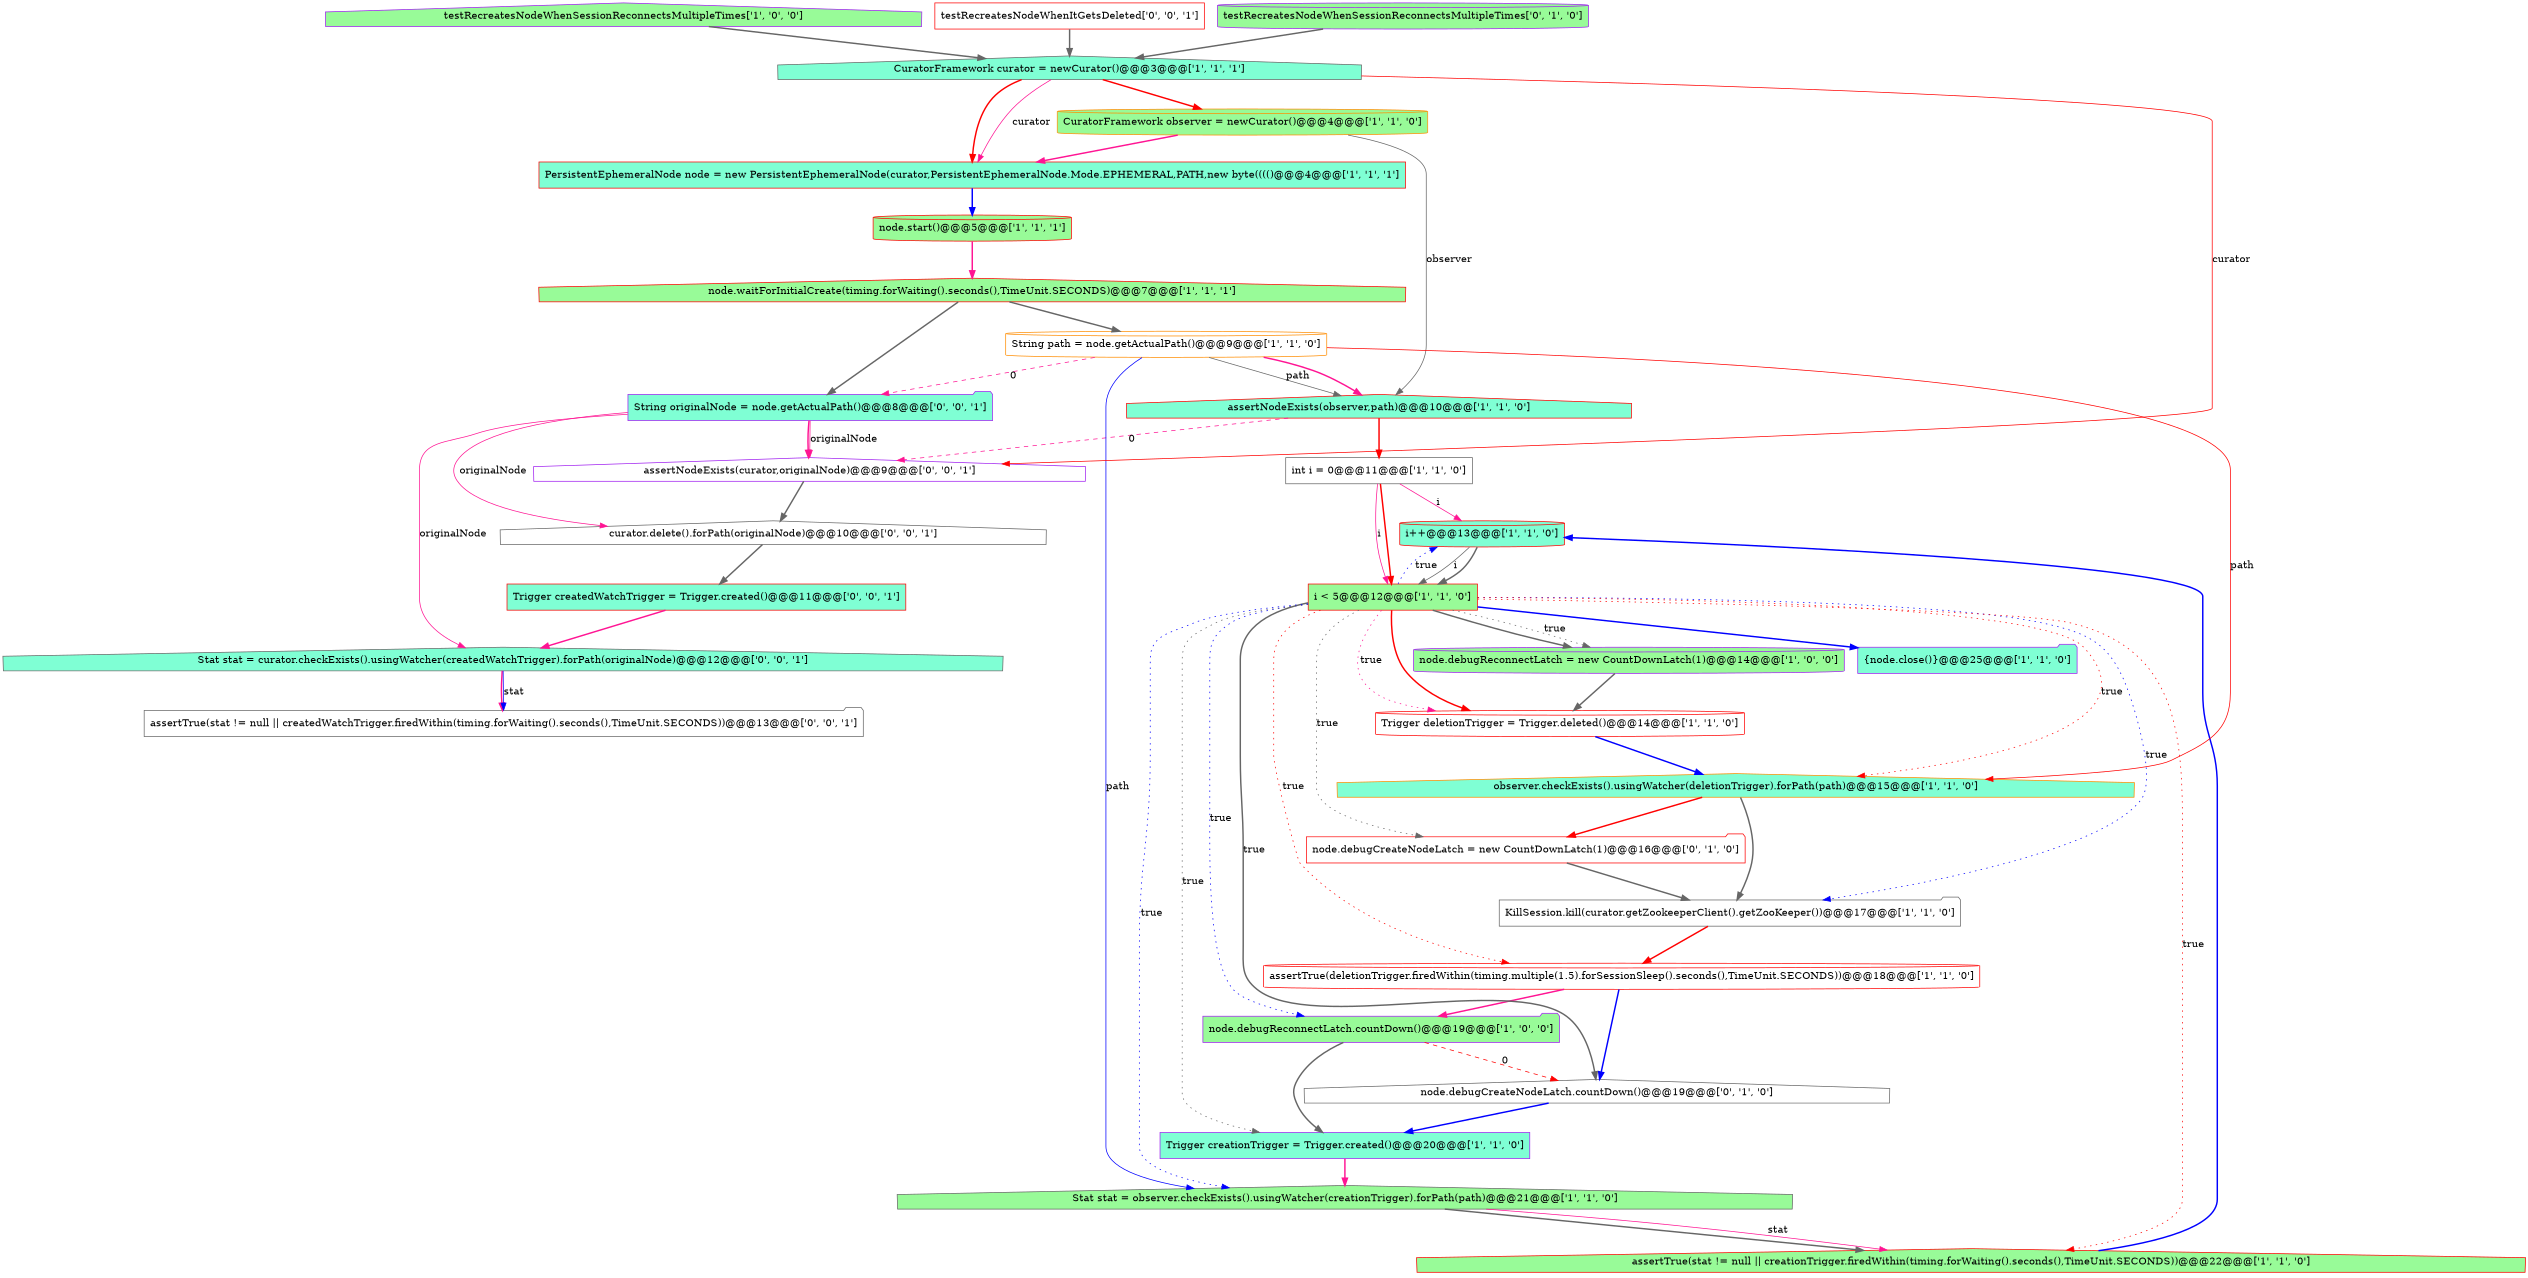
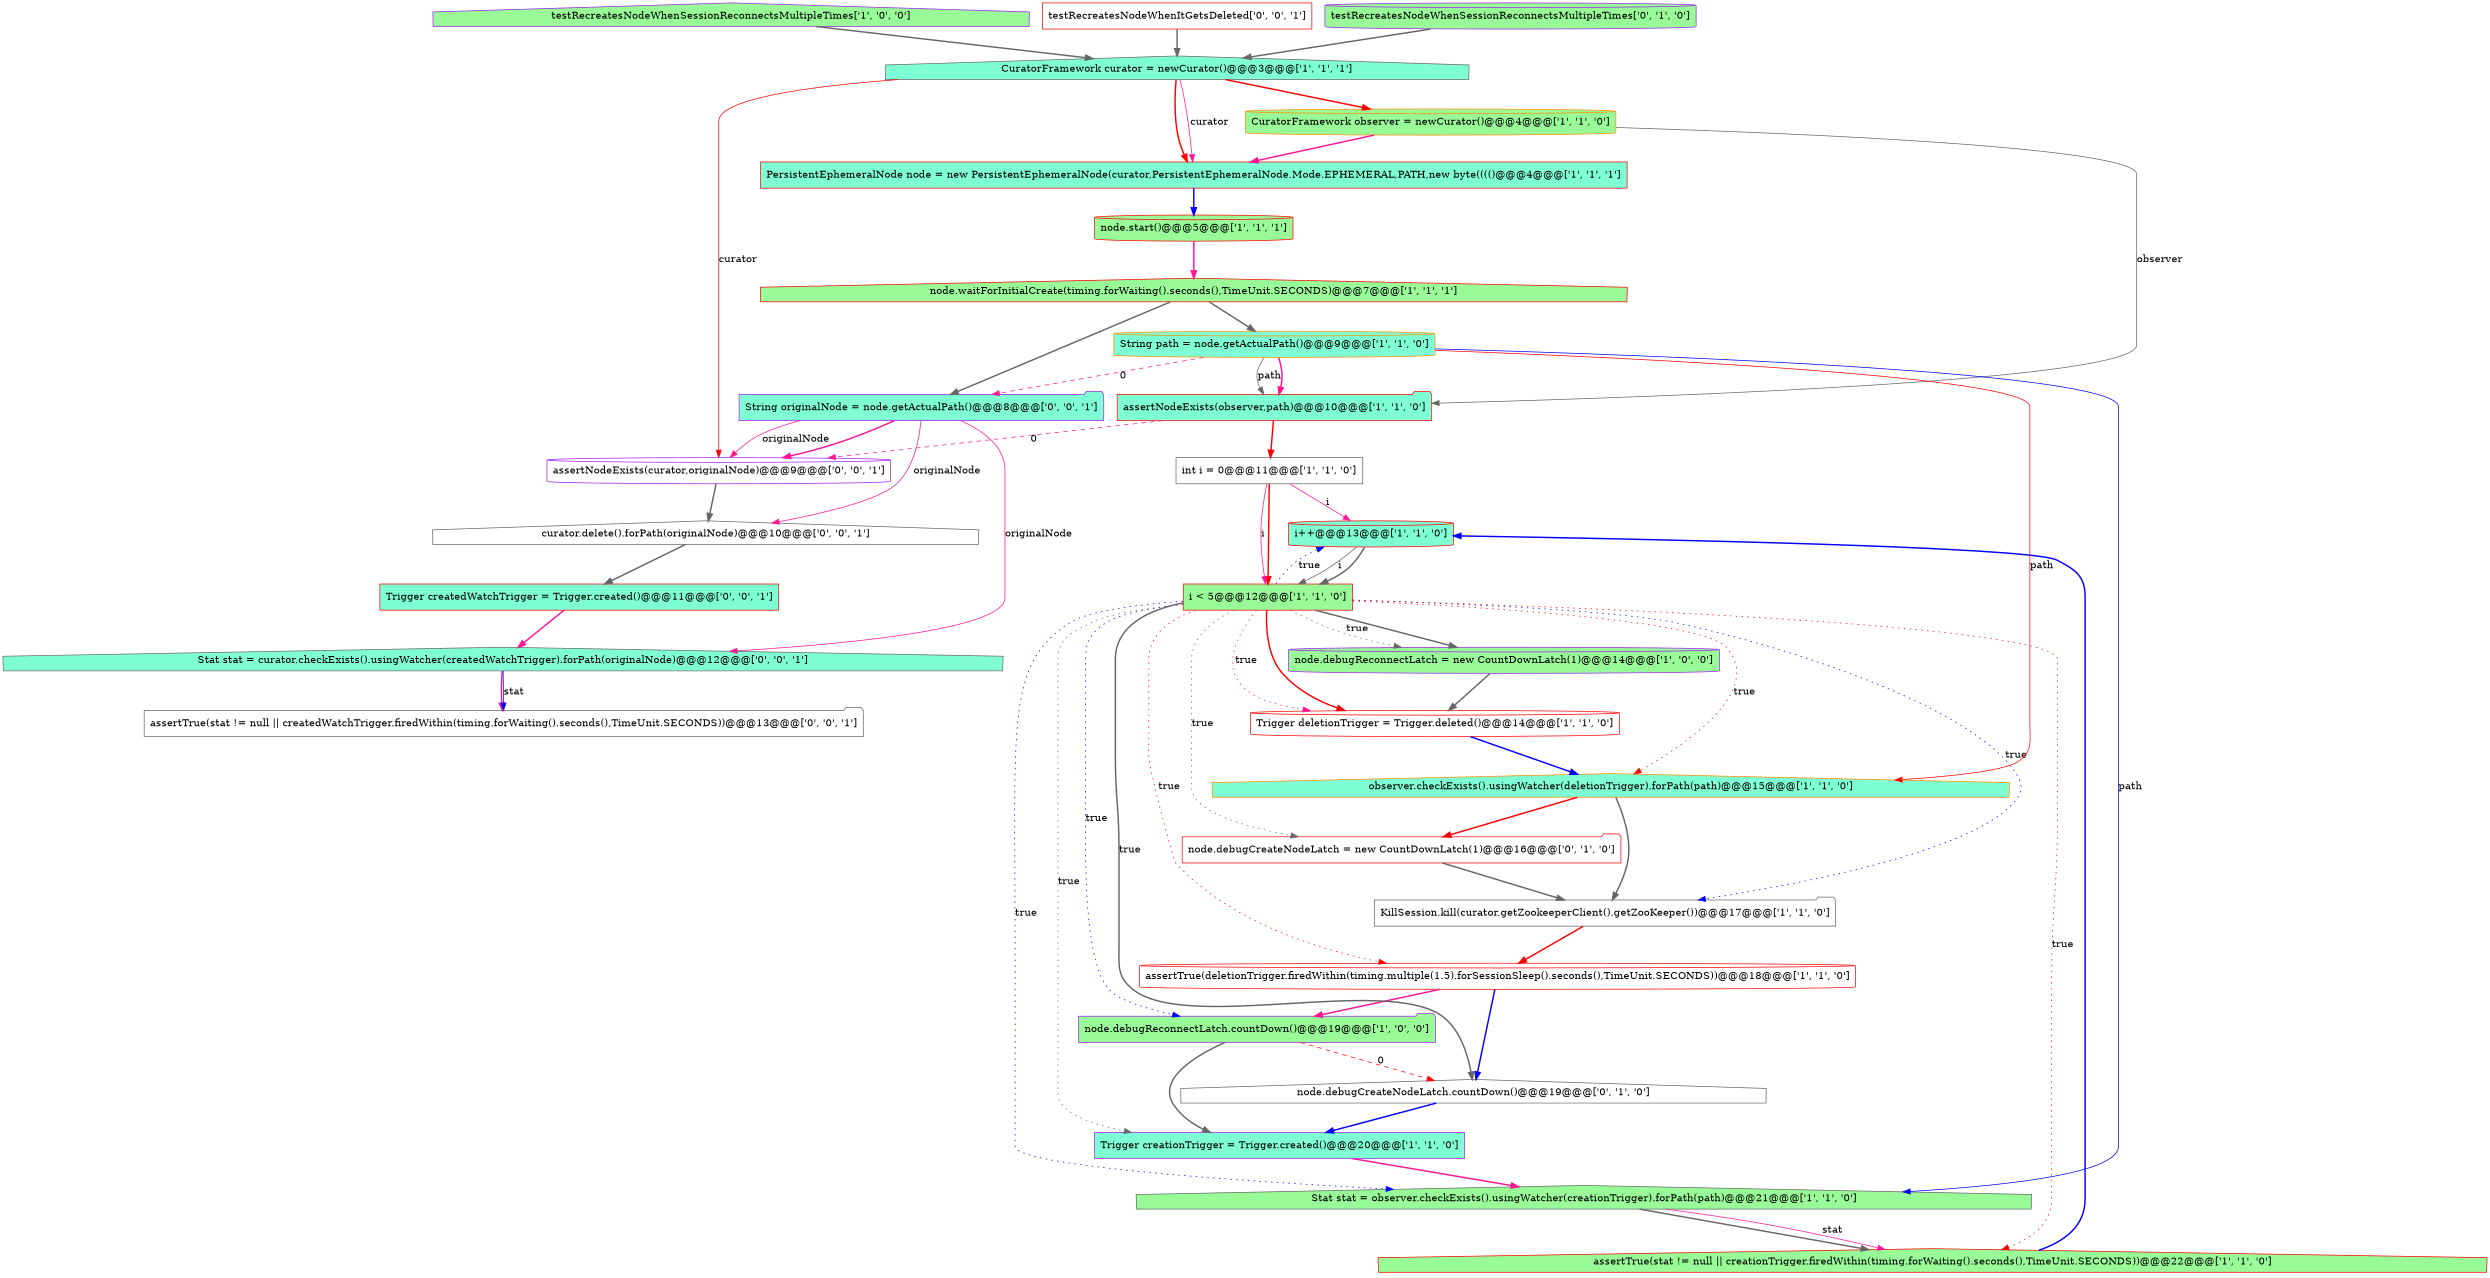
node "String path = node.getActualPath()@@@9@@@['1', '1', '0']": fillcolor white -> aquamarine
node "assertNodeExists(observer,path)@@@10@@@['1', '1', '0']": shape house -> folder
node "assertNodeExists(curator,originalNode)@@@9@@@['0', '0', '1']": shape house -> cylinder
node "{node.close()}@@@25@@@['1', '1', '0']": removed
